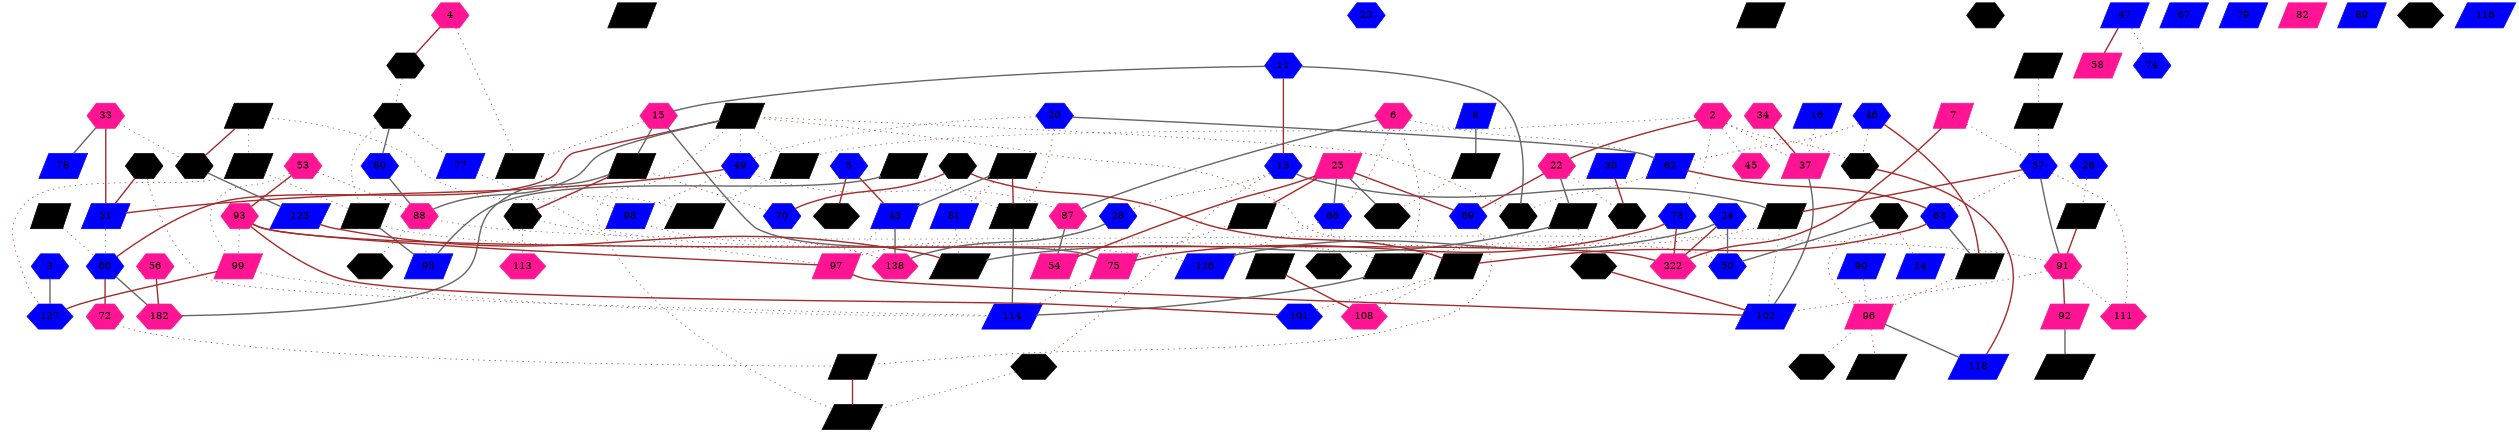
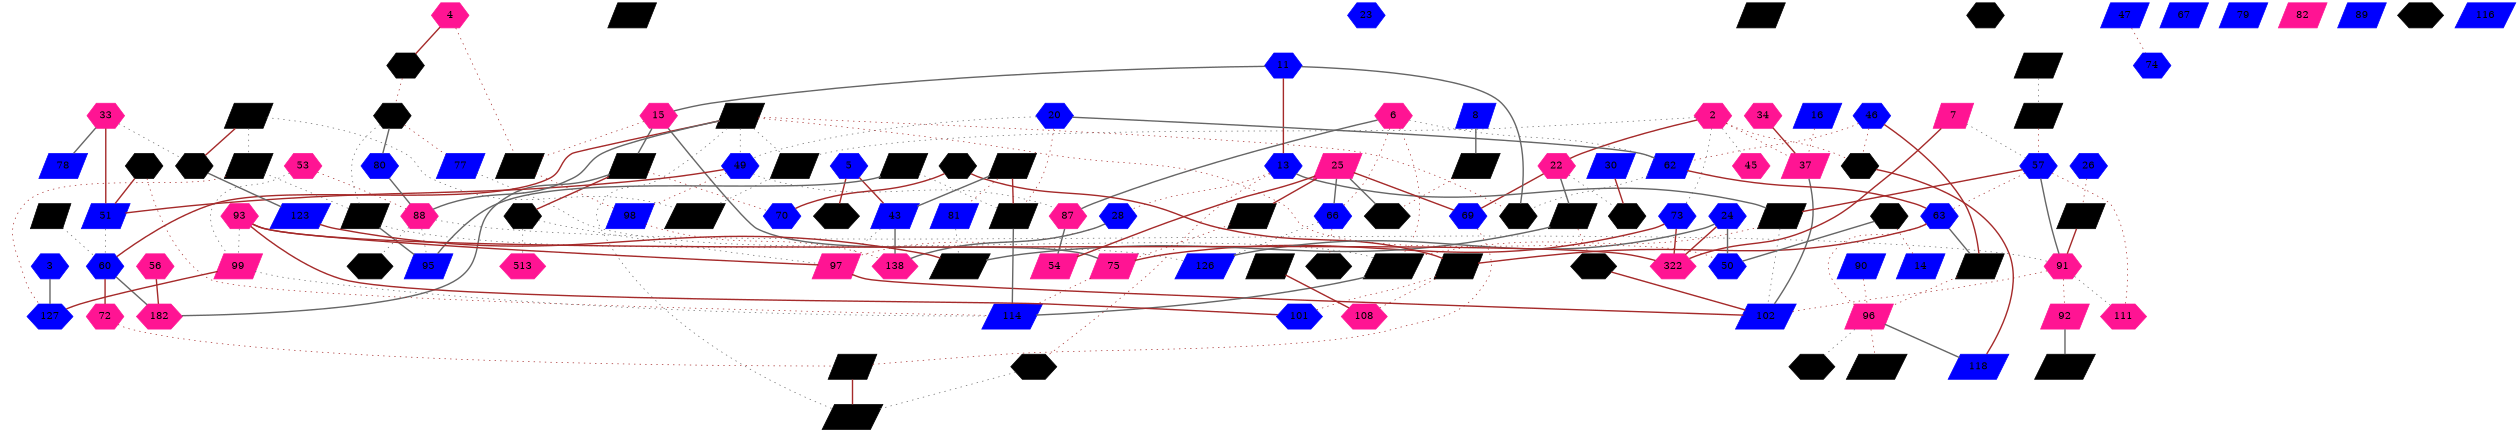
node "58": removed
edge "53" -- "93": removed
node "113": label "113" -> "513"
edge "91" -- "92": style bold -> dotted
